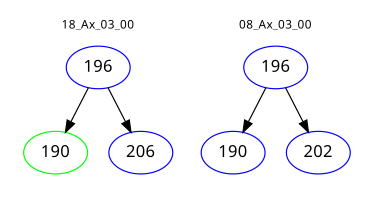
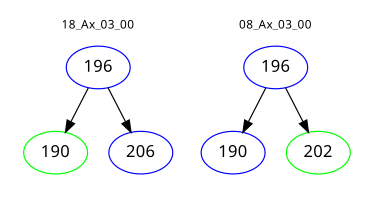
node "202": color blue -> green
